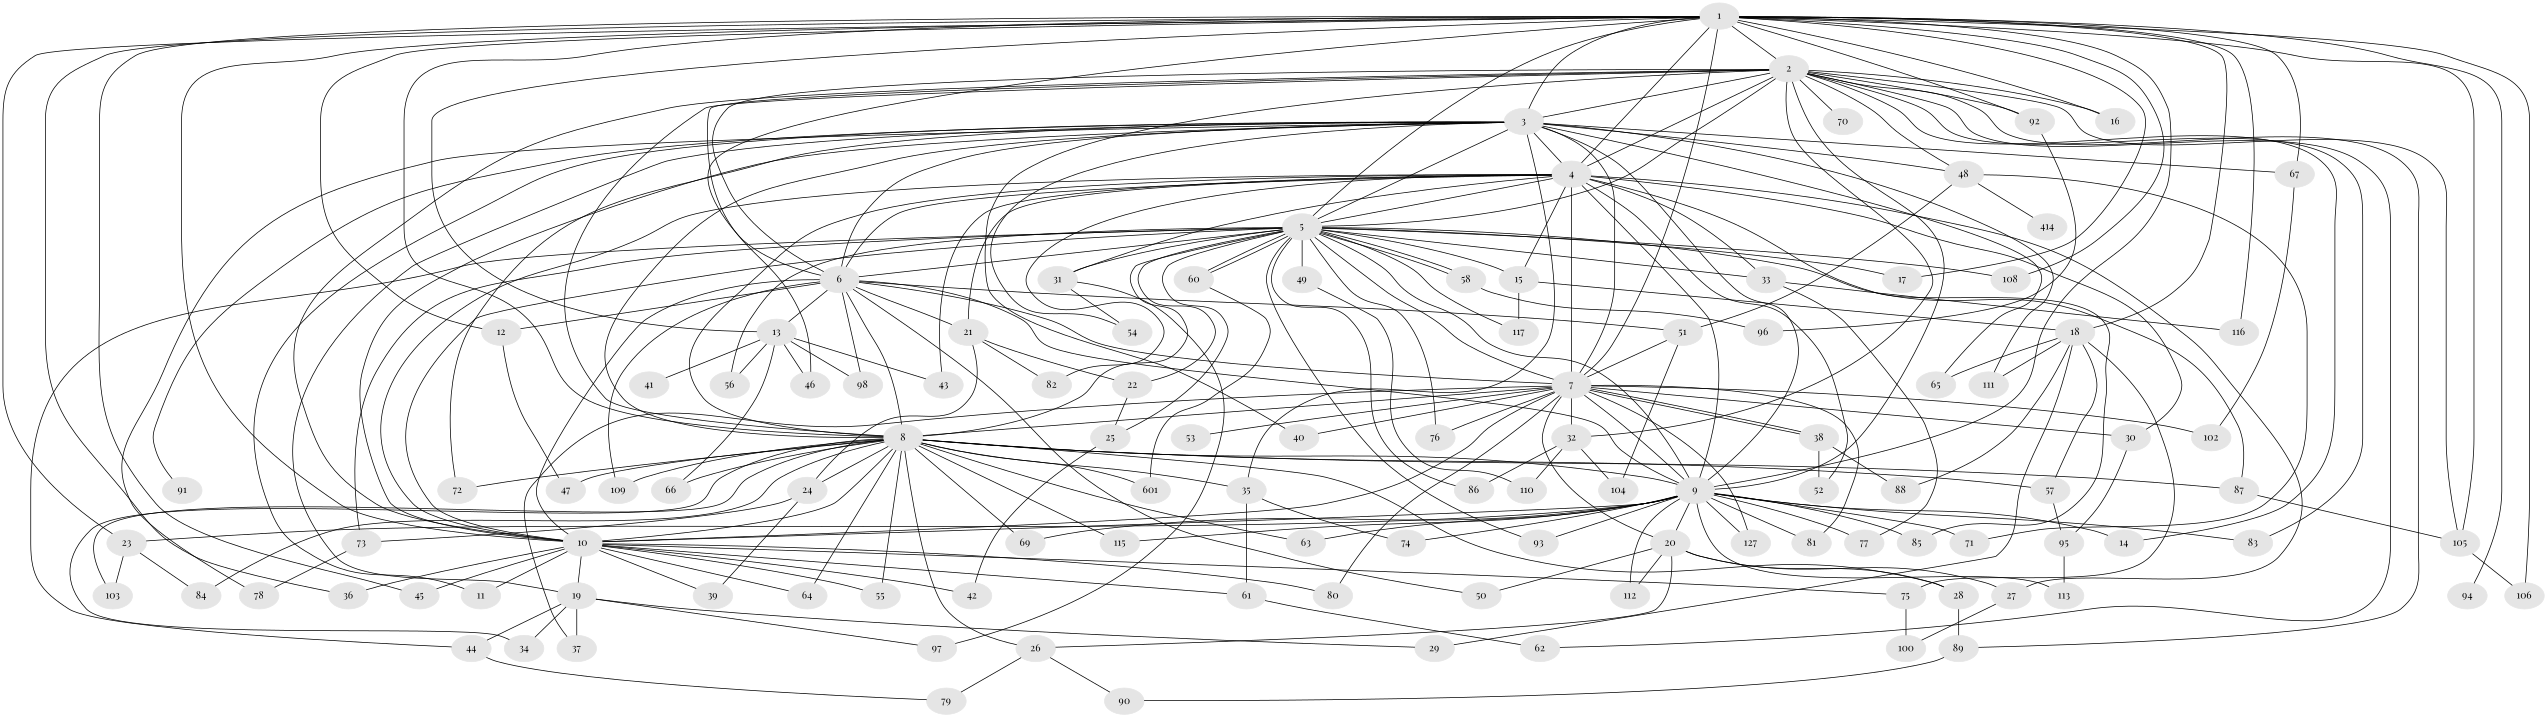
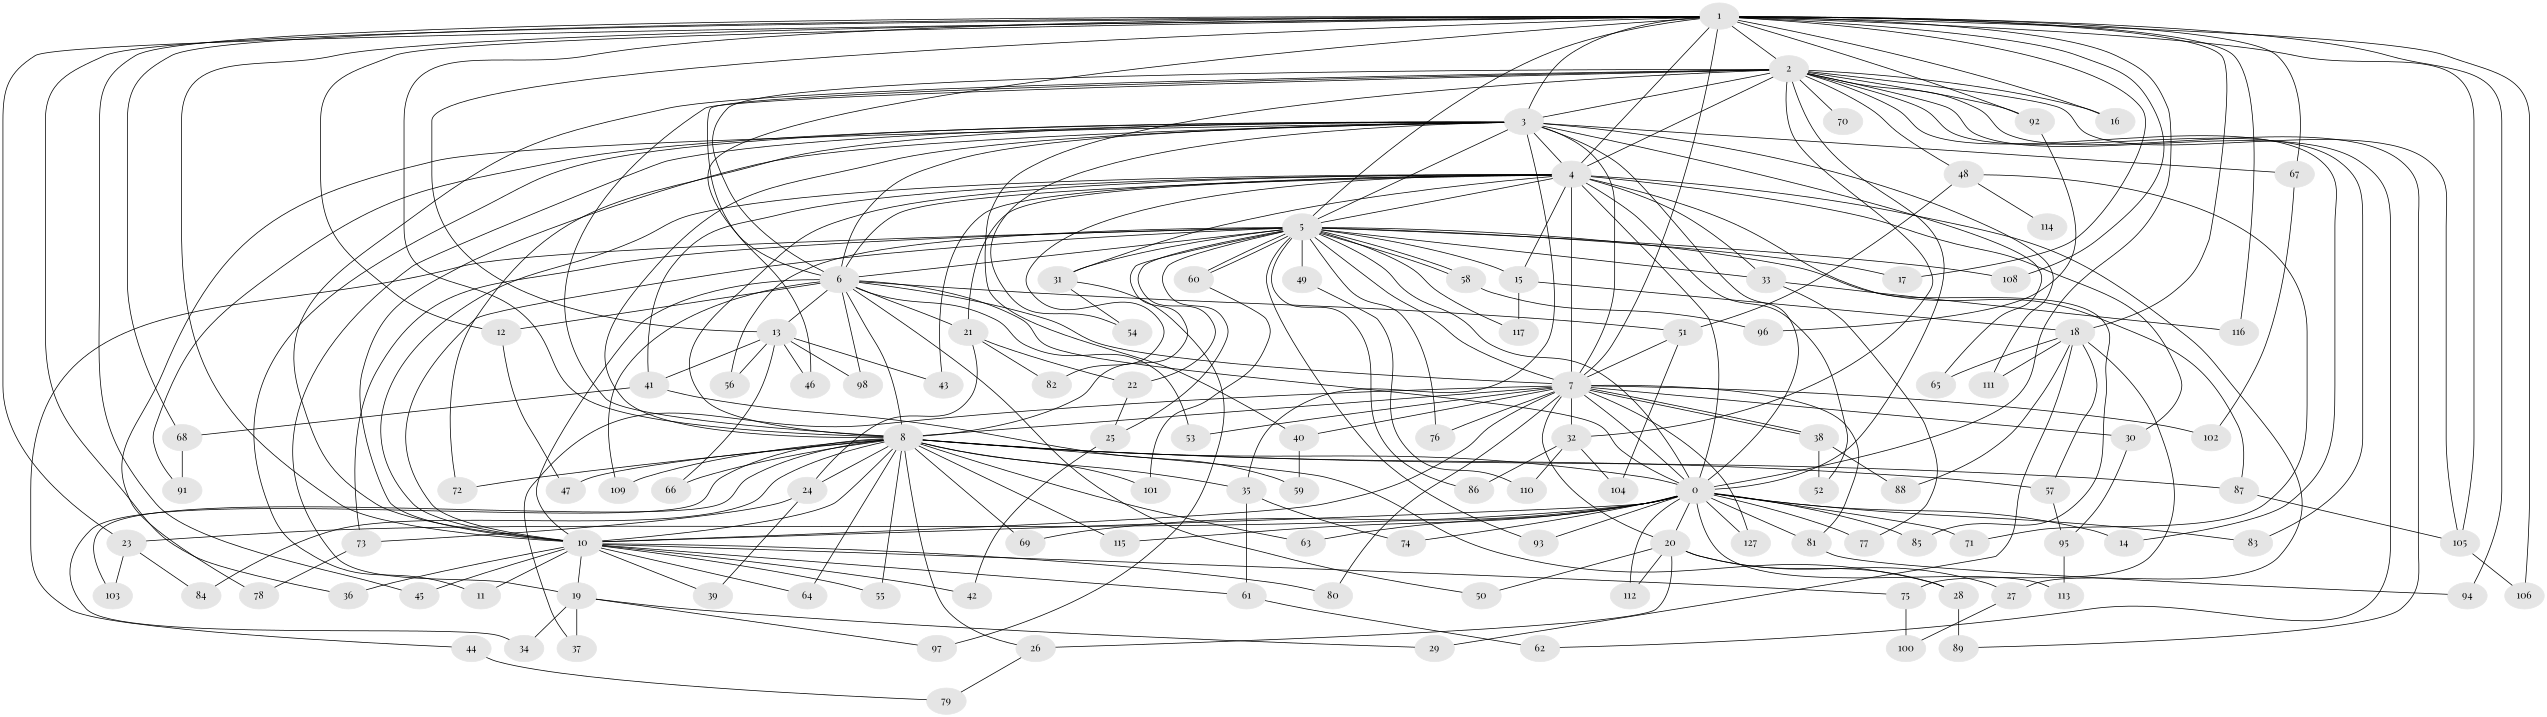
edge "3" -- "48": removed
edge "4" -- "41": added
edge "2" -- "5": removed
node "414": label "414" -> "114"
edge "6" -- "53": added
node "68": added
node "601": label "601" -> "101"
node "59": added
node "9": label "9" -> "0"
edge "81" -- "94": added
edge "19" -- "44": removed
node "90": removed
